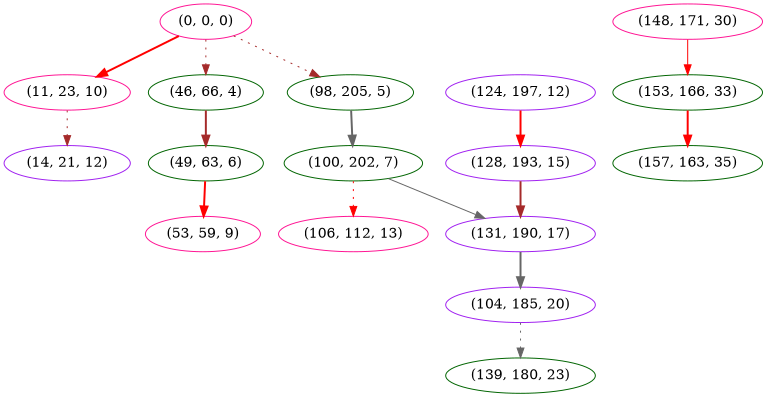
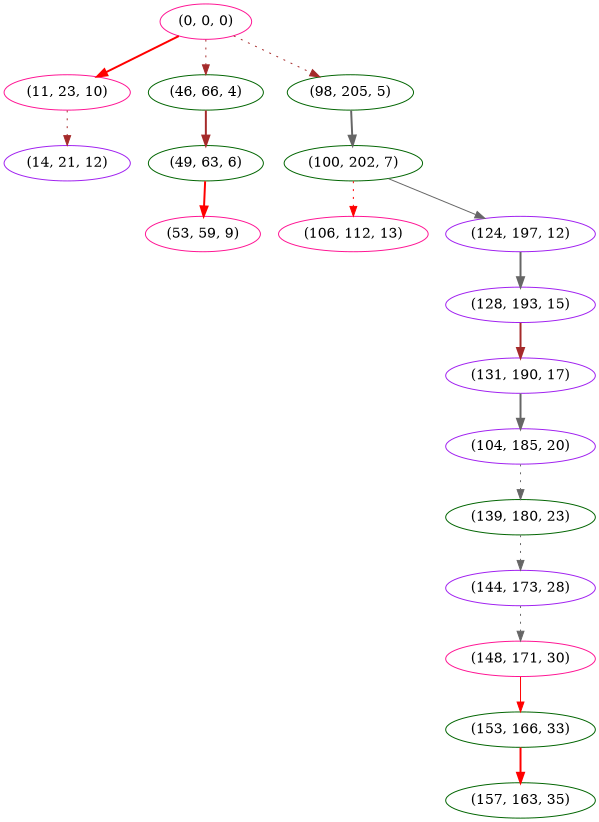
edge "(124, 197, 12)" -> "(128, 193, 15)": color red -> gray40
edge "(100, 202, 7)" -> "(131, 190, 17)": now "(100, 202, 7)" -> "(124, 197, 12)"
node "(144, 173, 28)": added
